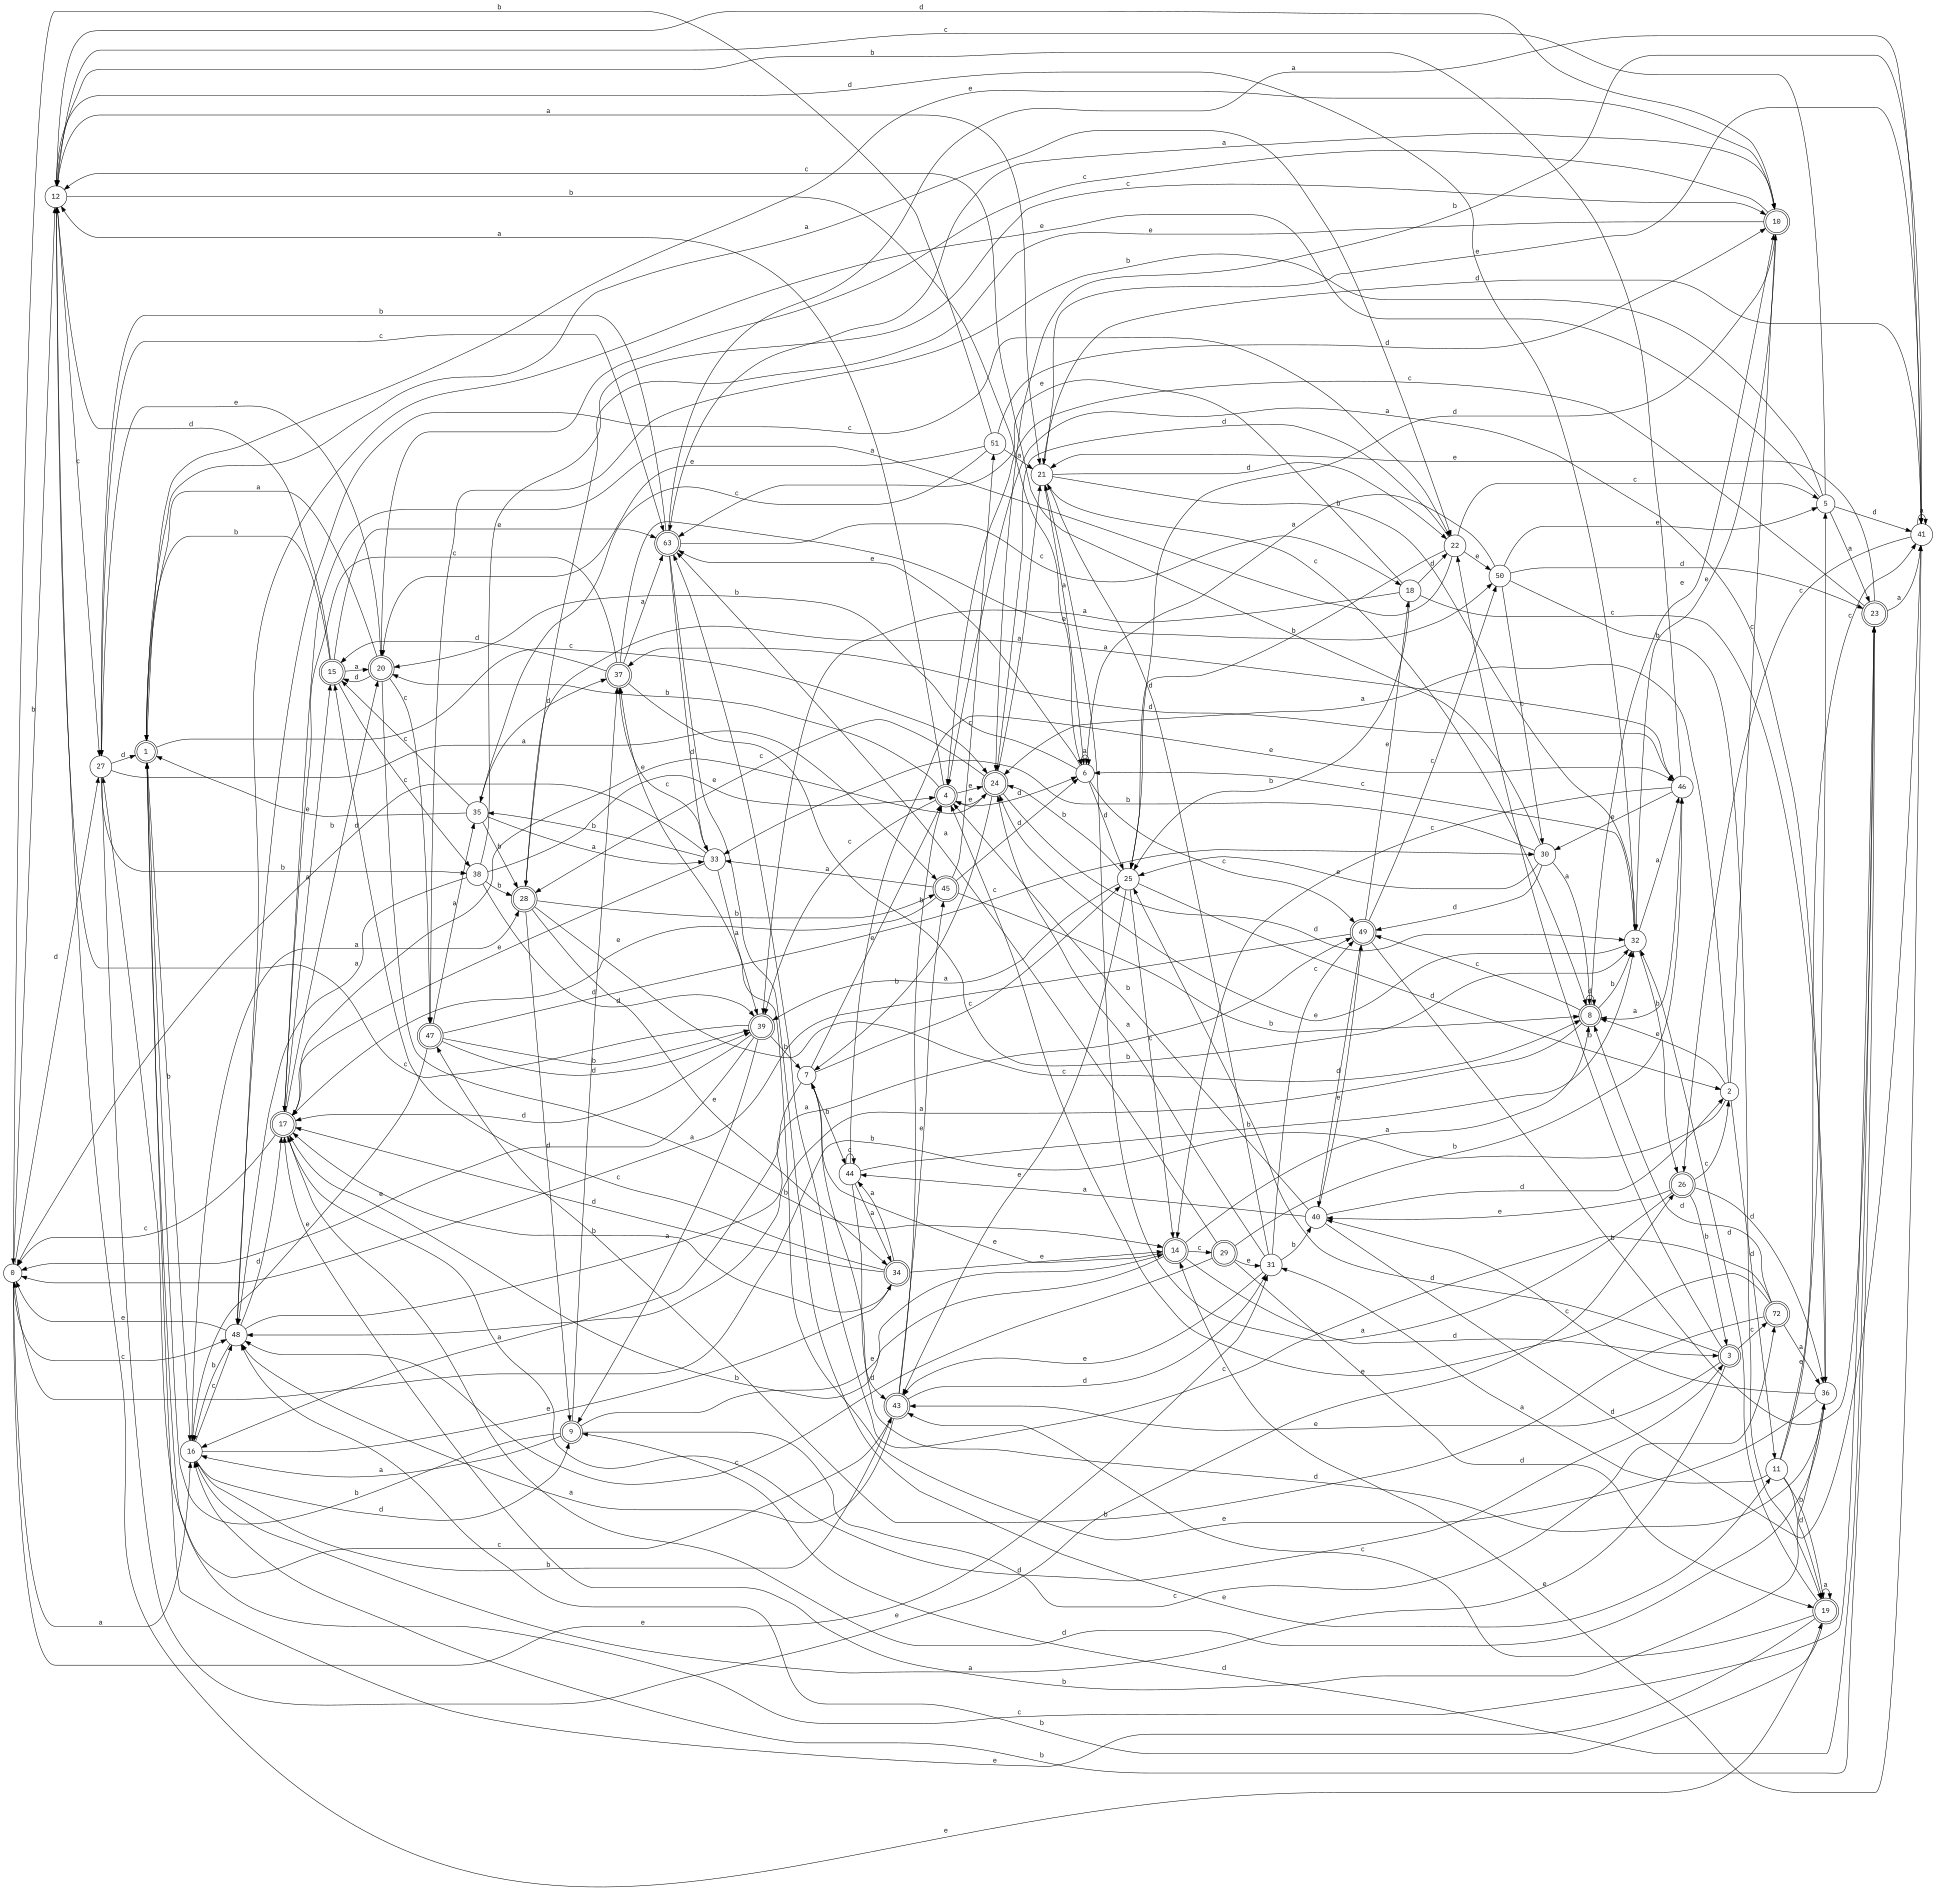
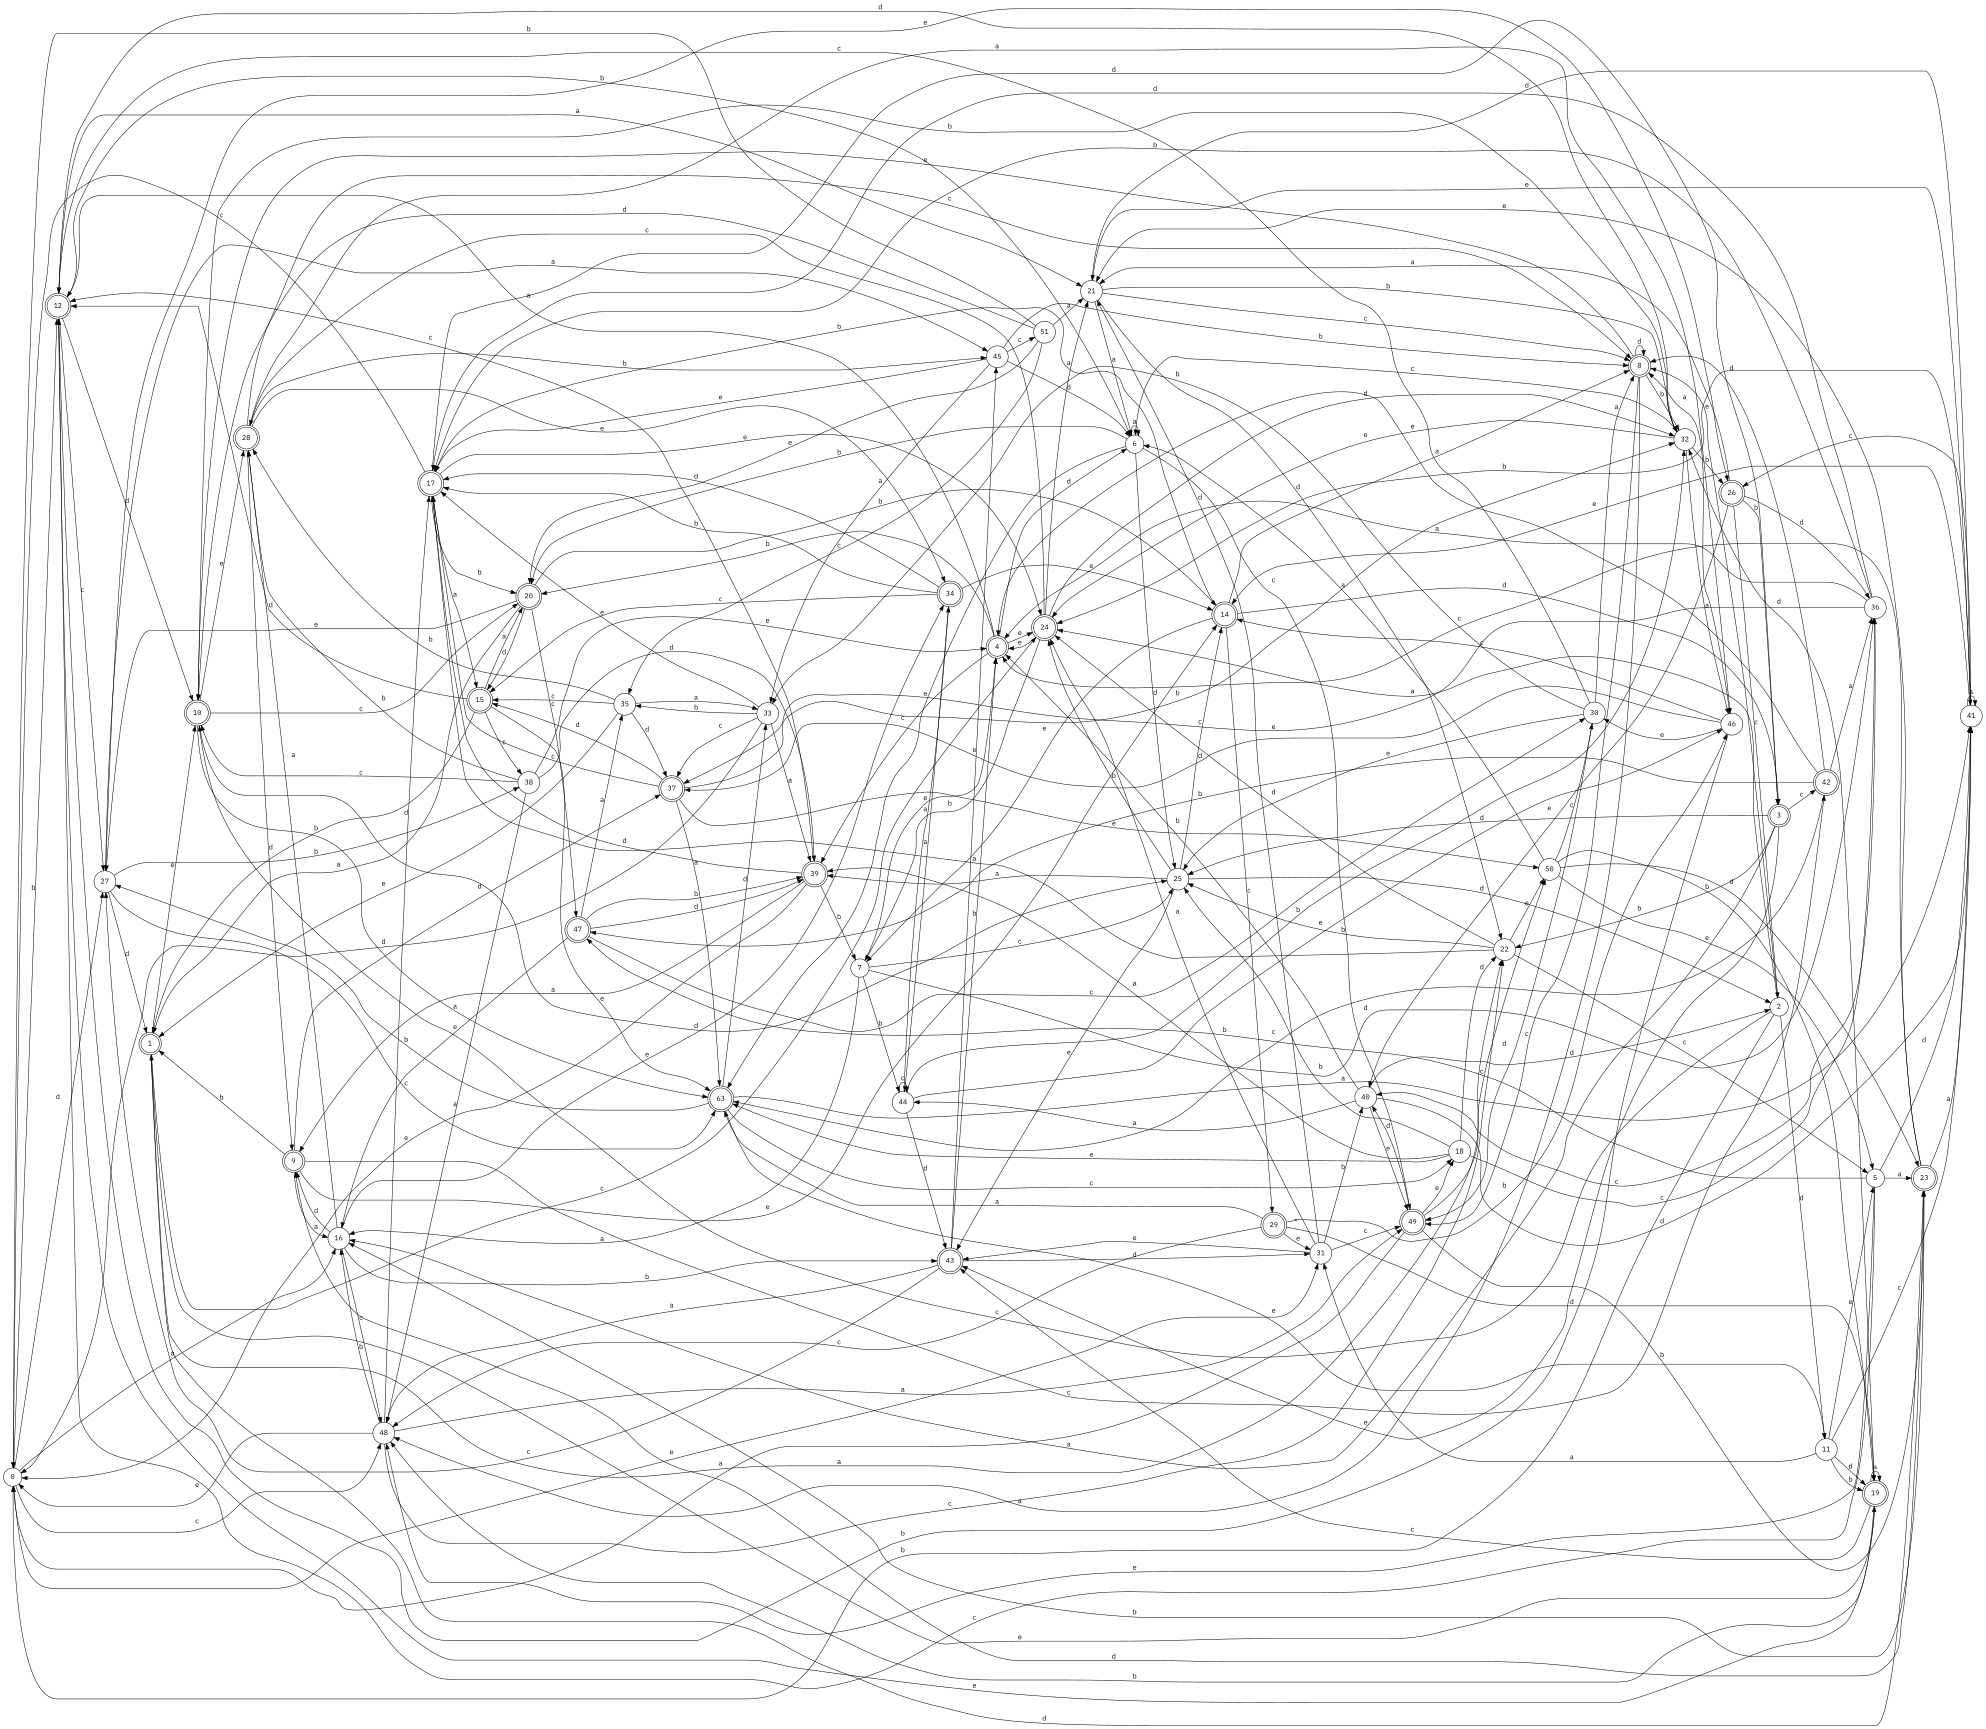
node "12": shape circle -> doublecircle
edge "10" -> "32": label "e" -> "b"
node "45": shape doublecircle -> circle
edge "1" -> "16": removed, label "b"
node "72": label "72" -> "42"
edge "1" -> "23": label "c" -> "d"
